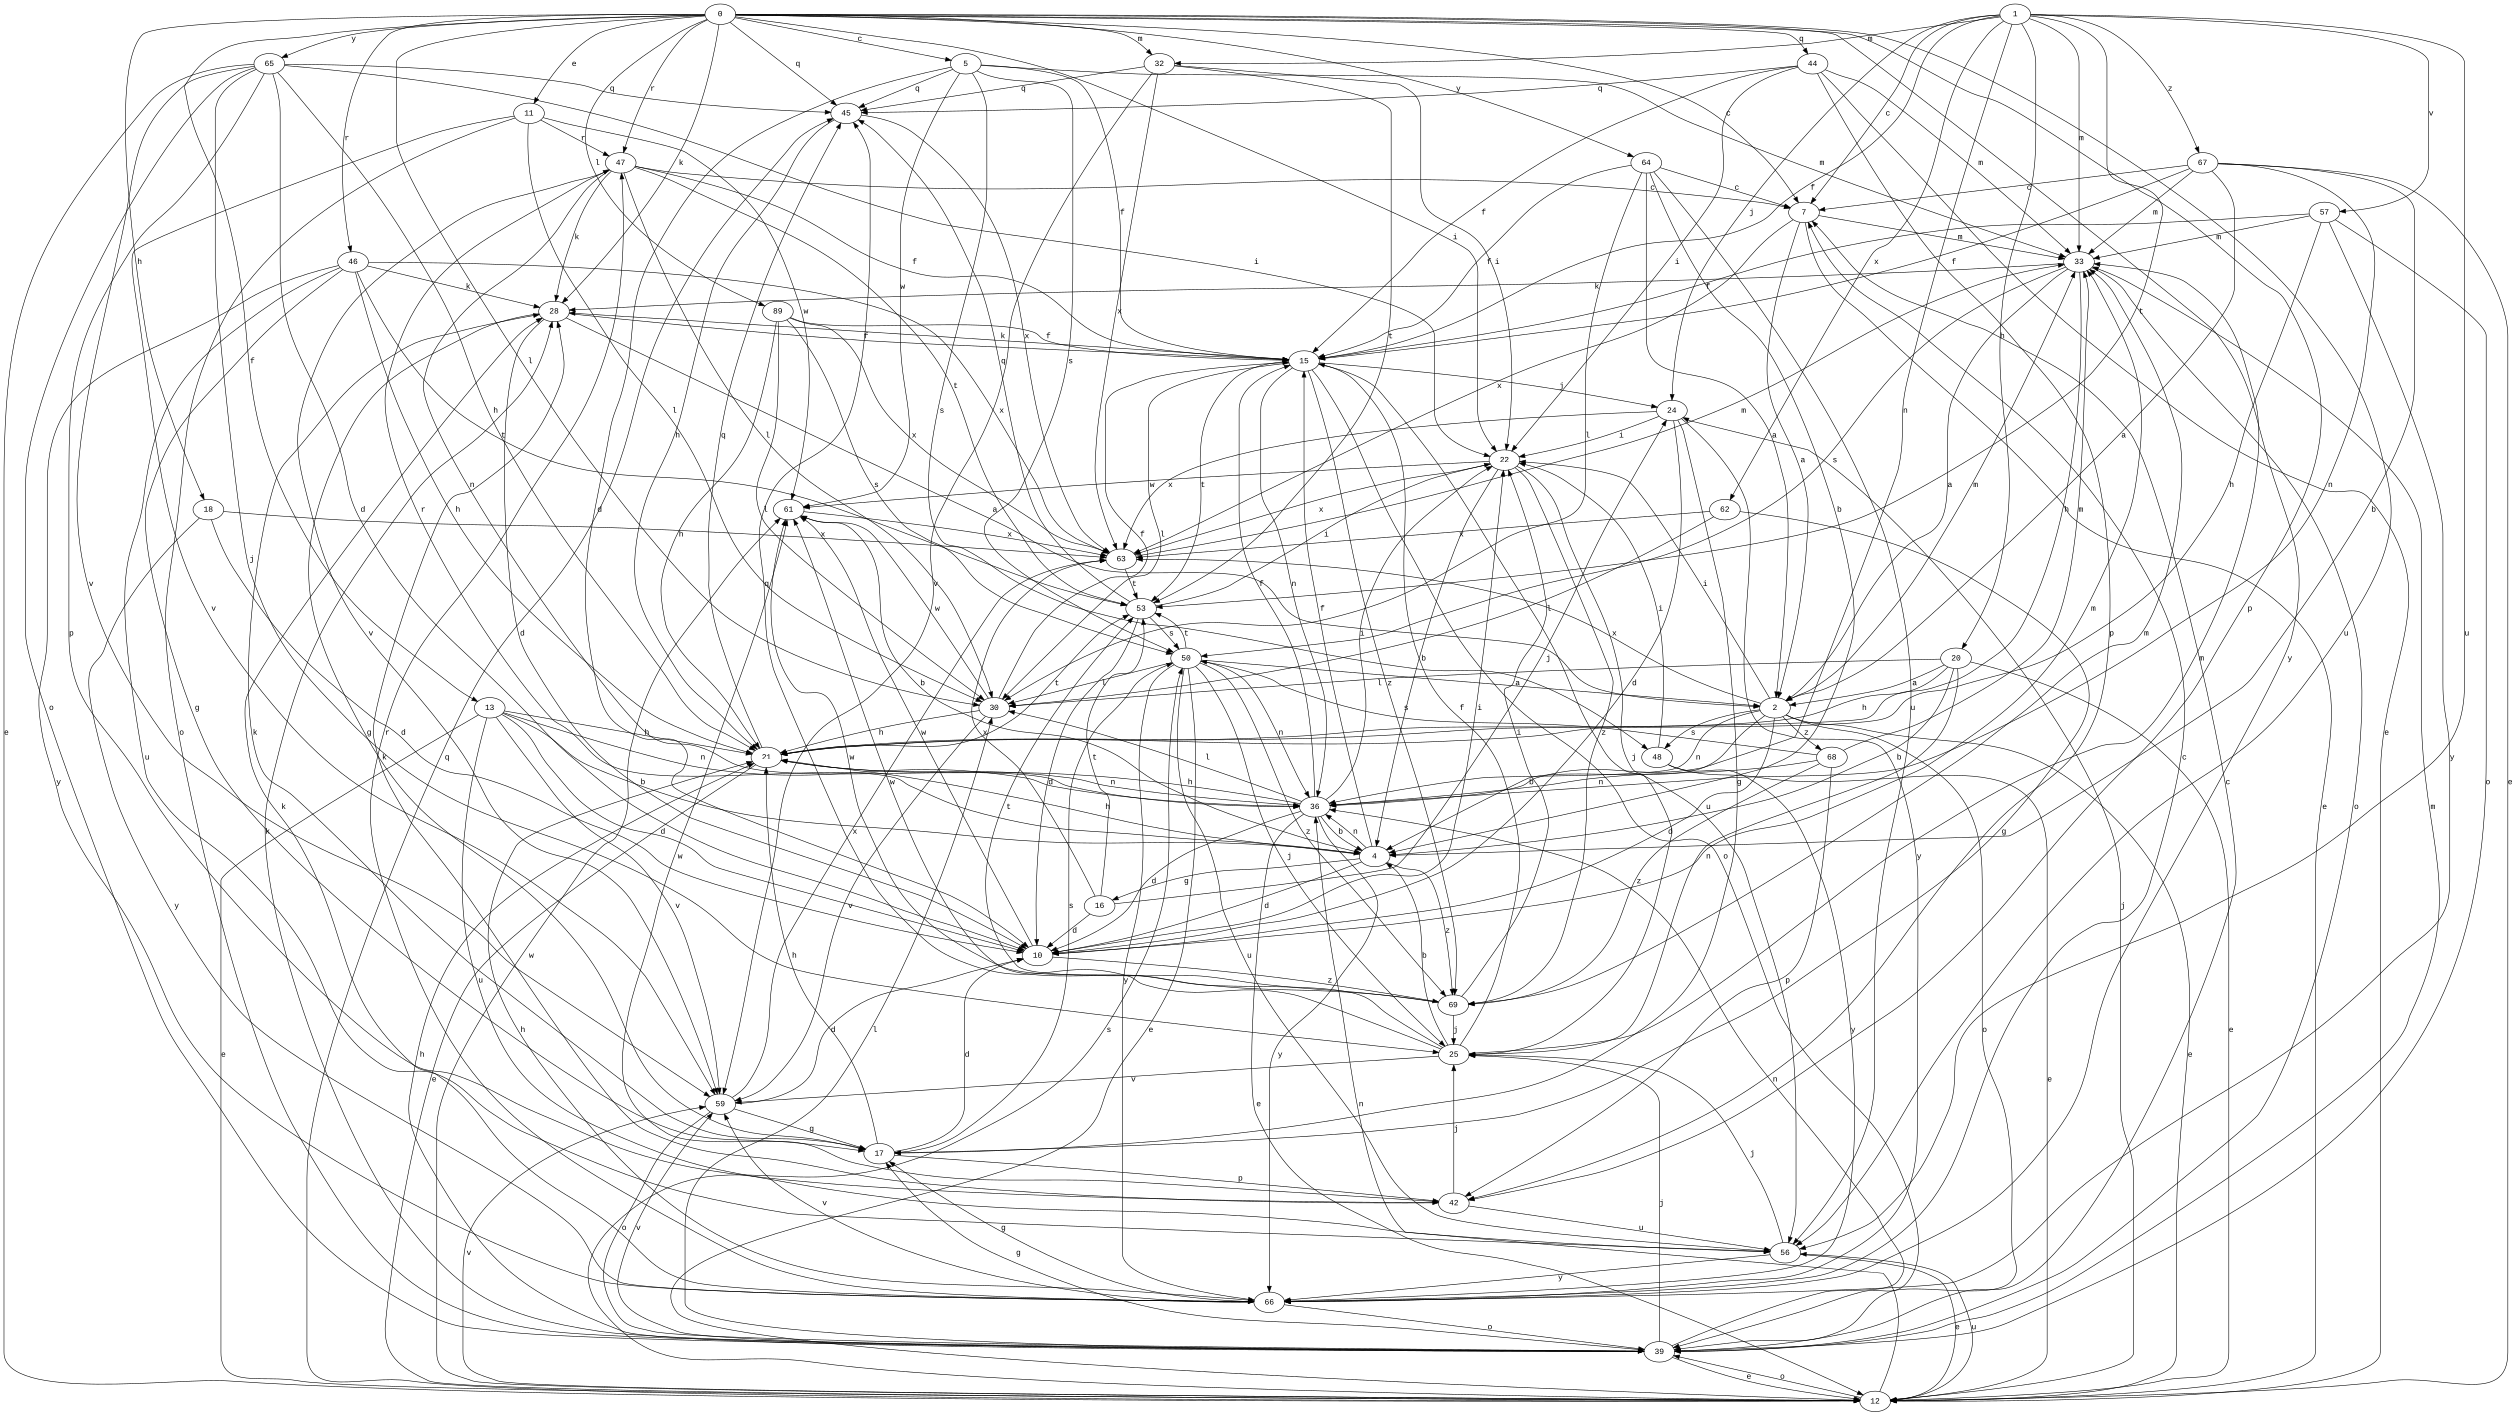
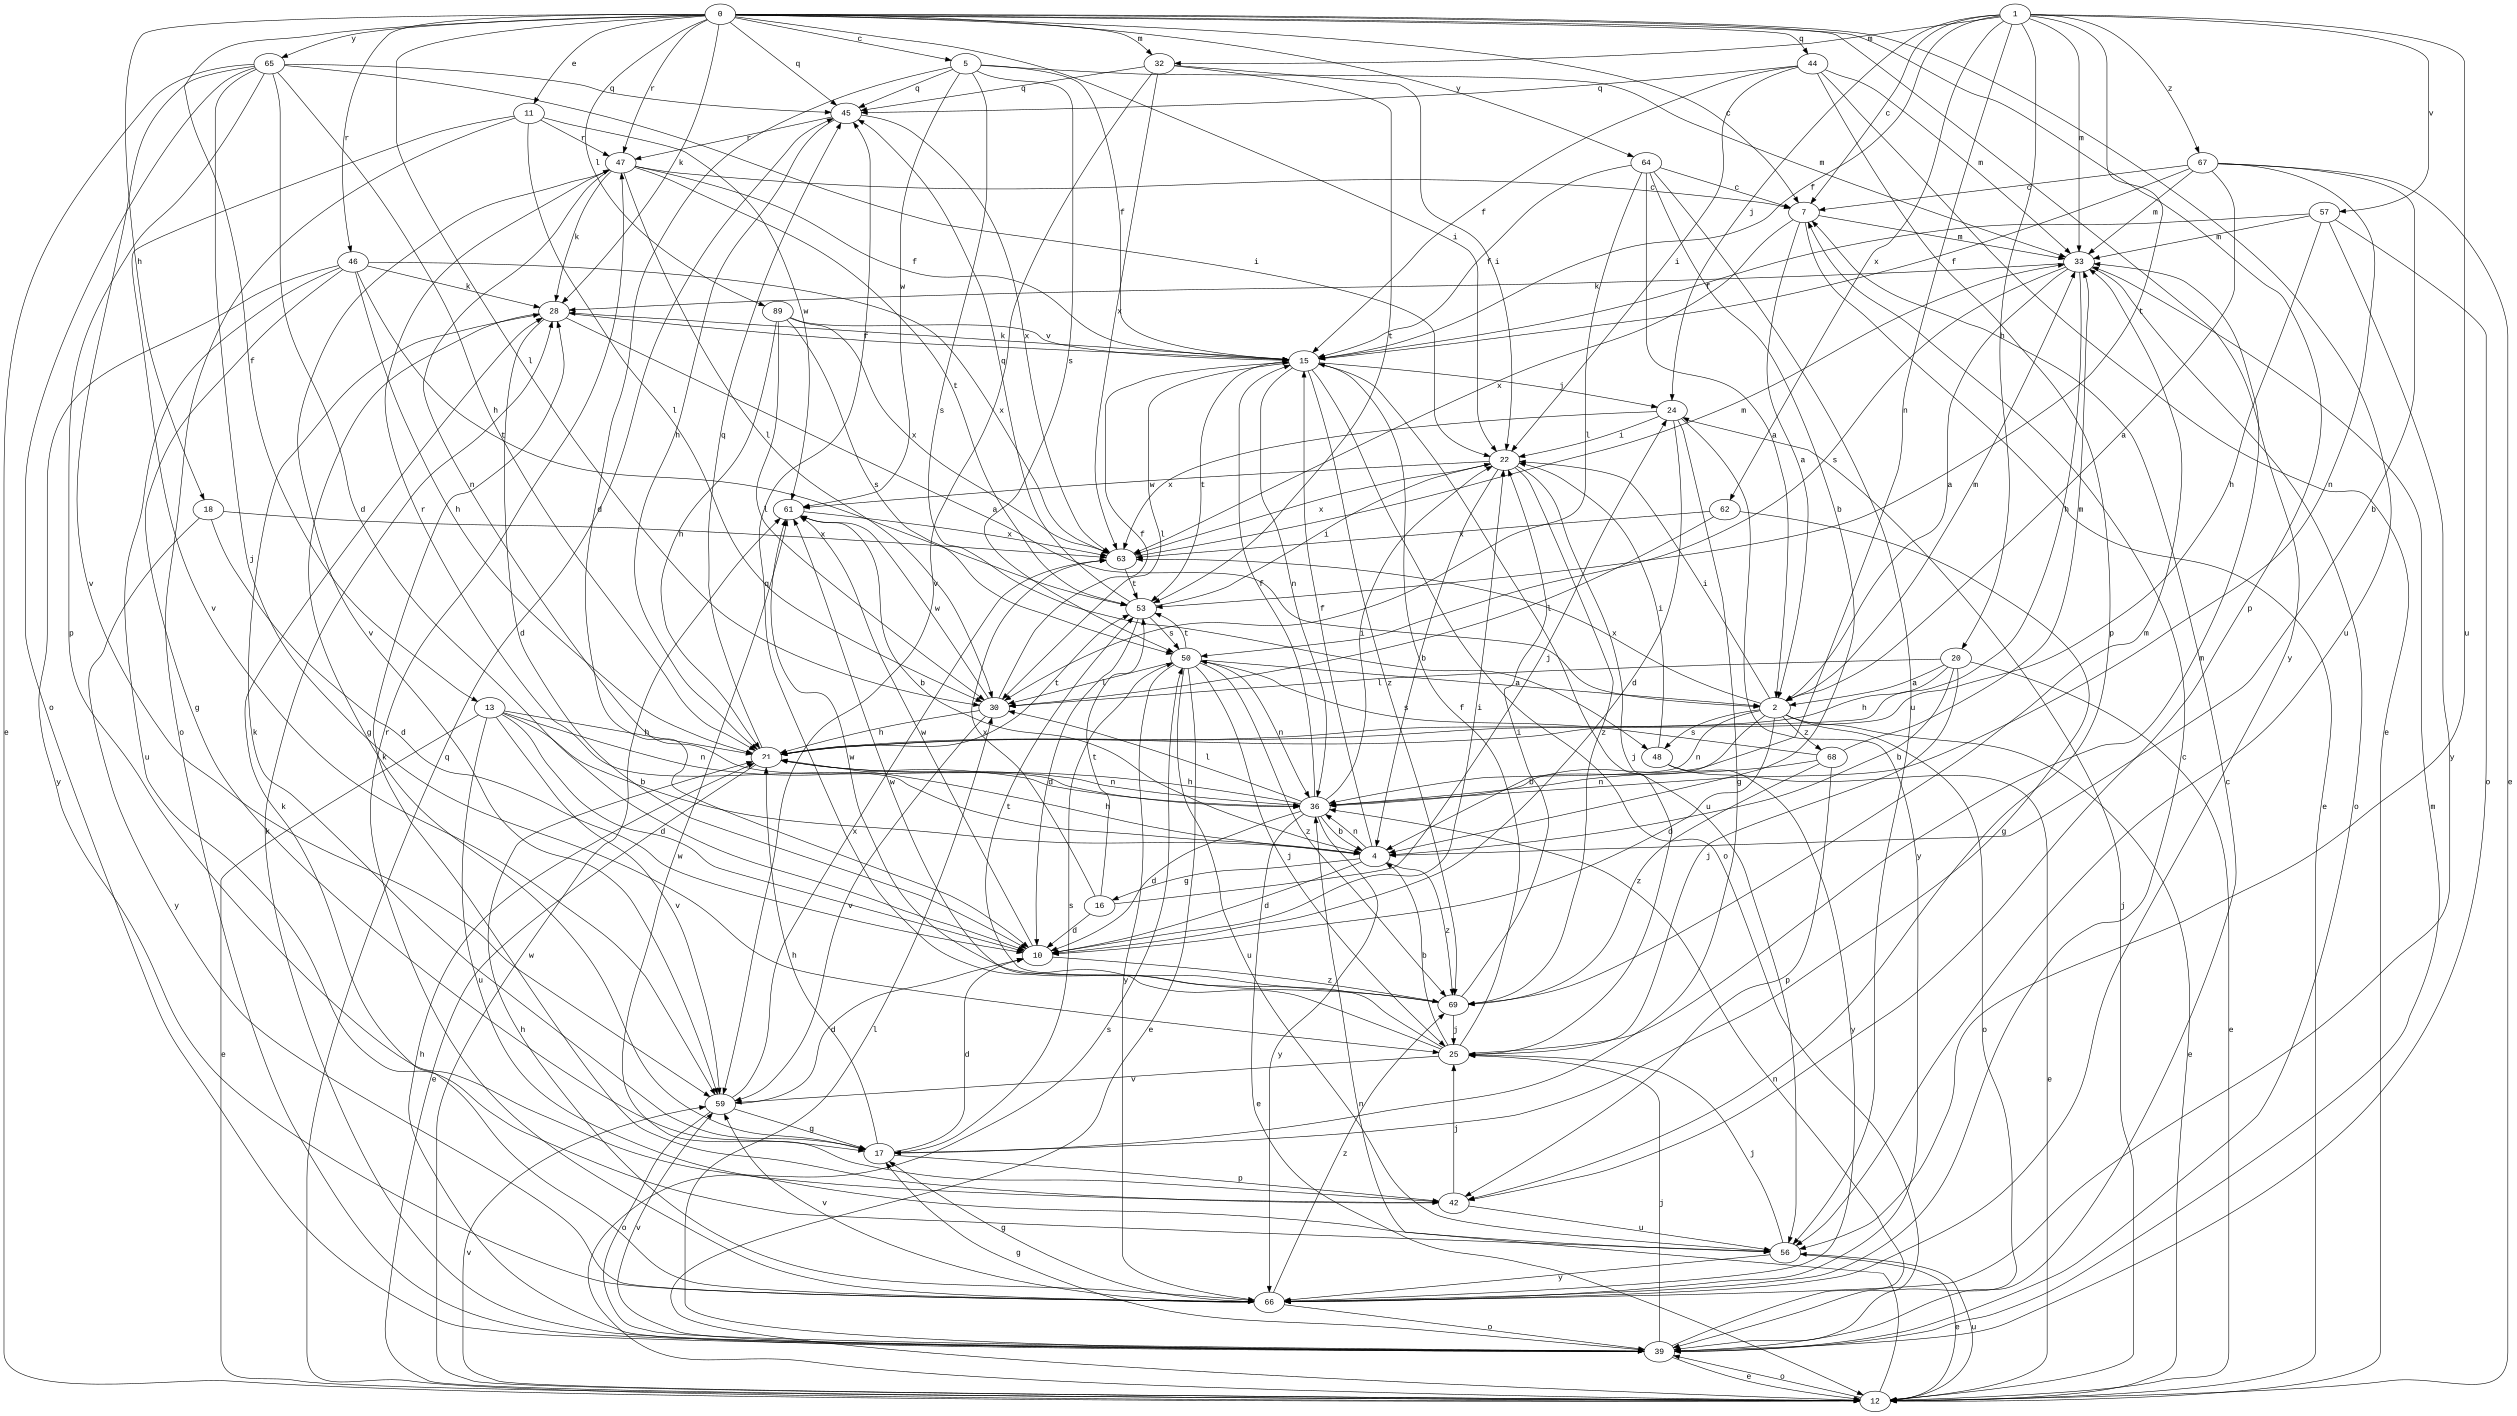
edge "45" -> "47": added, label "r"
edge "89" -> "15": label "f" -> "v"
edge "10" -> "33": removed, label "m"
edge "20" -> "25": label "n" -> "j"
edge "66" -> "69": added, label "z"
